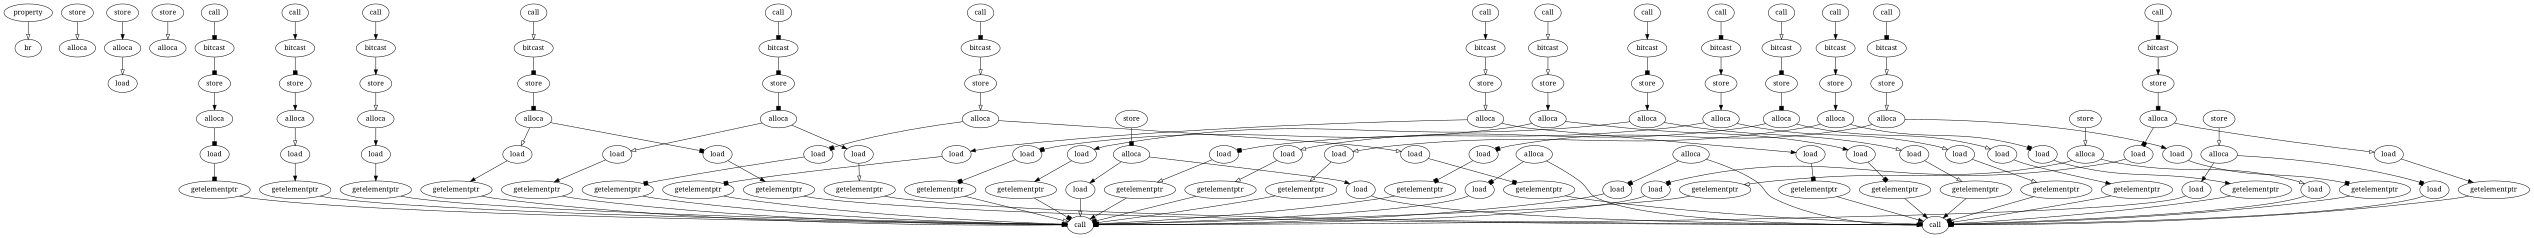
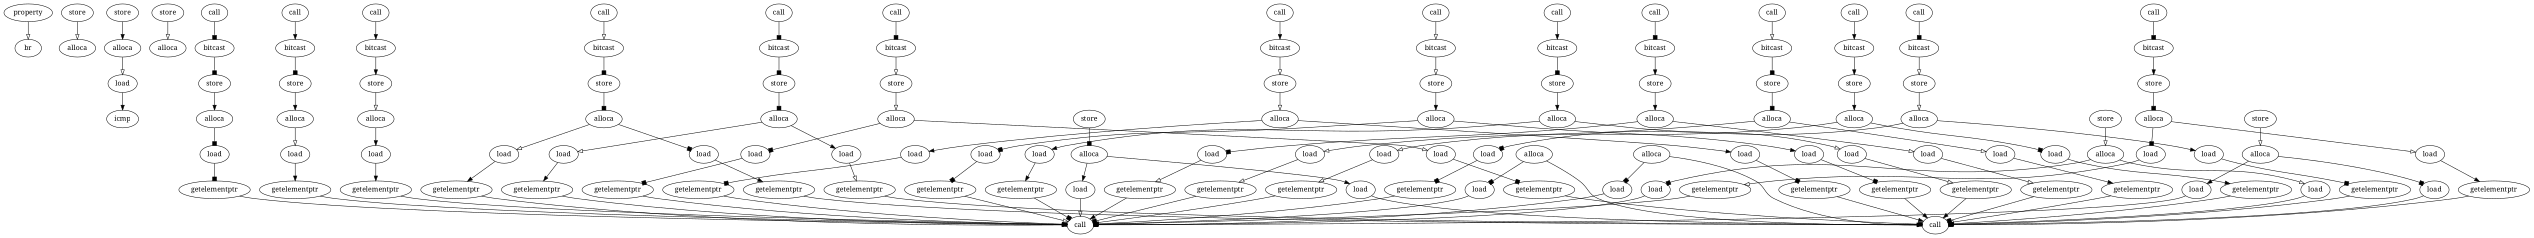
node "icmp": added
